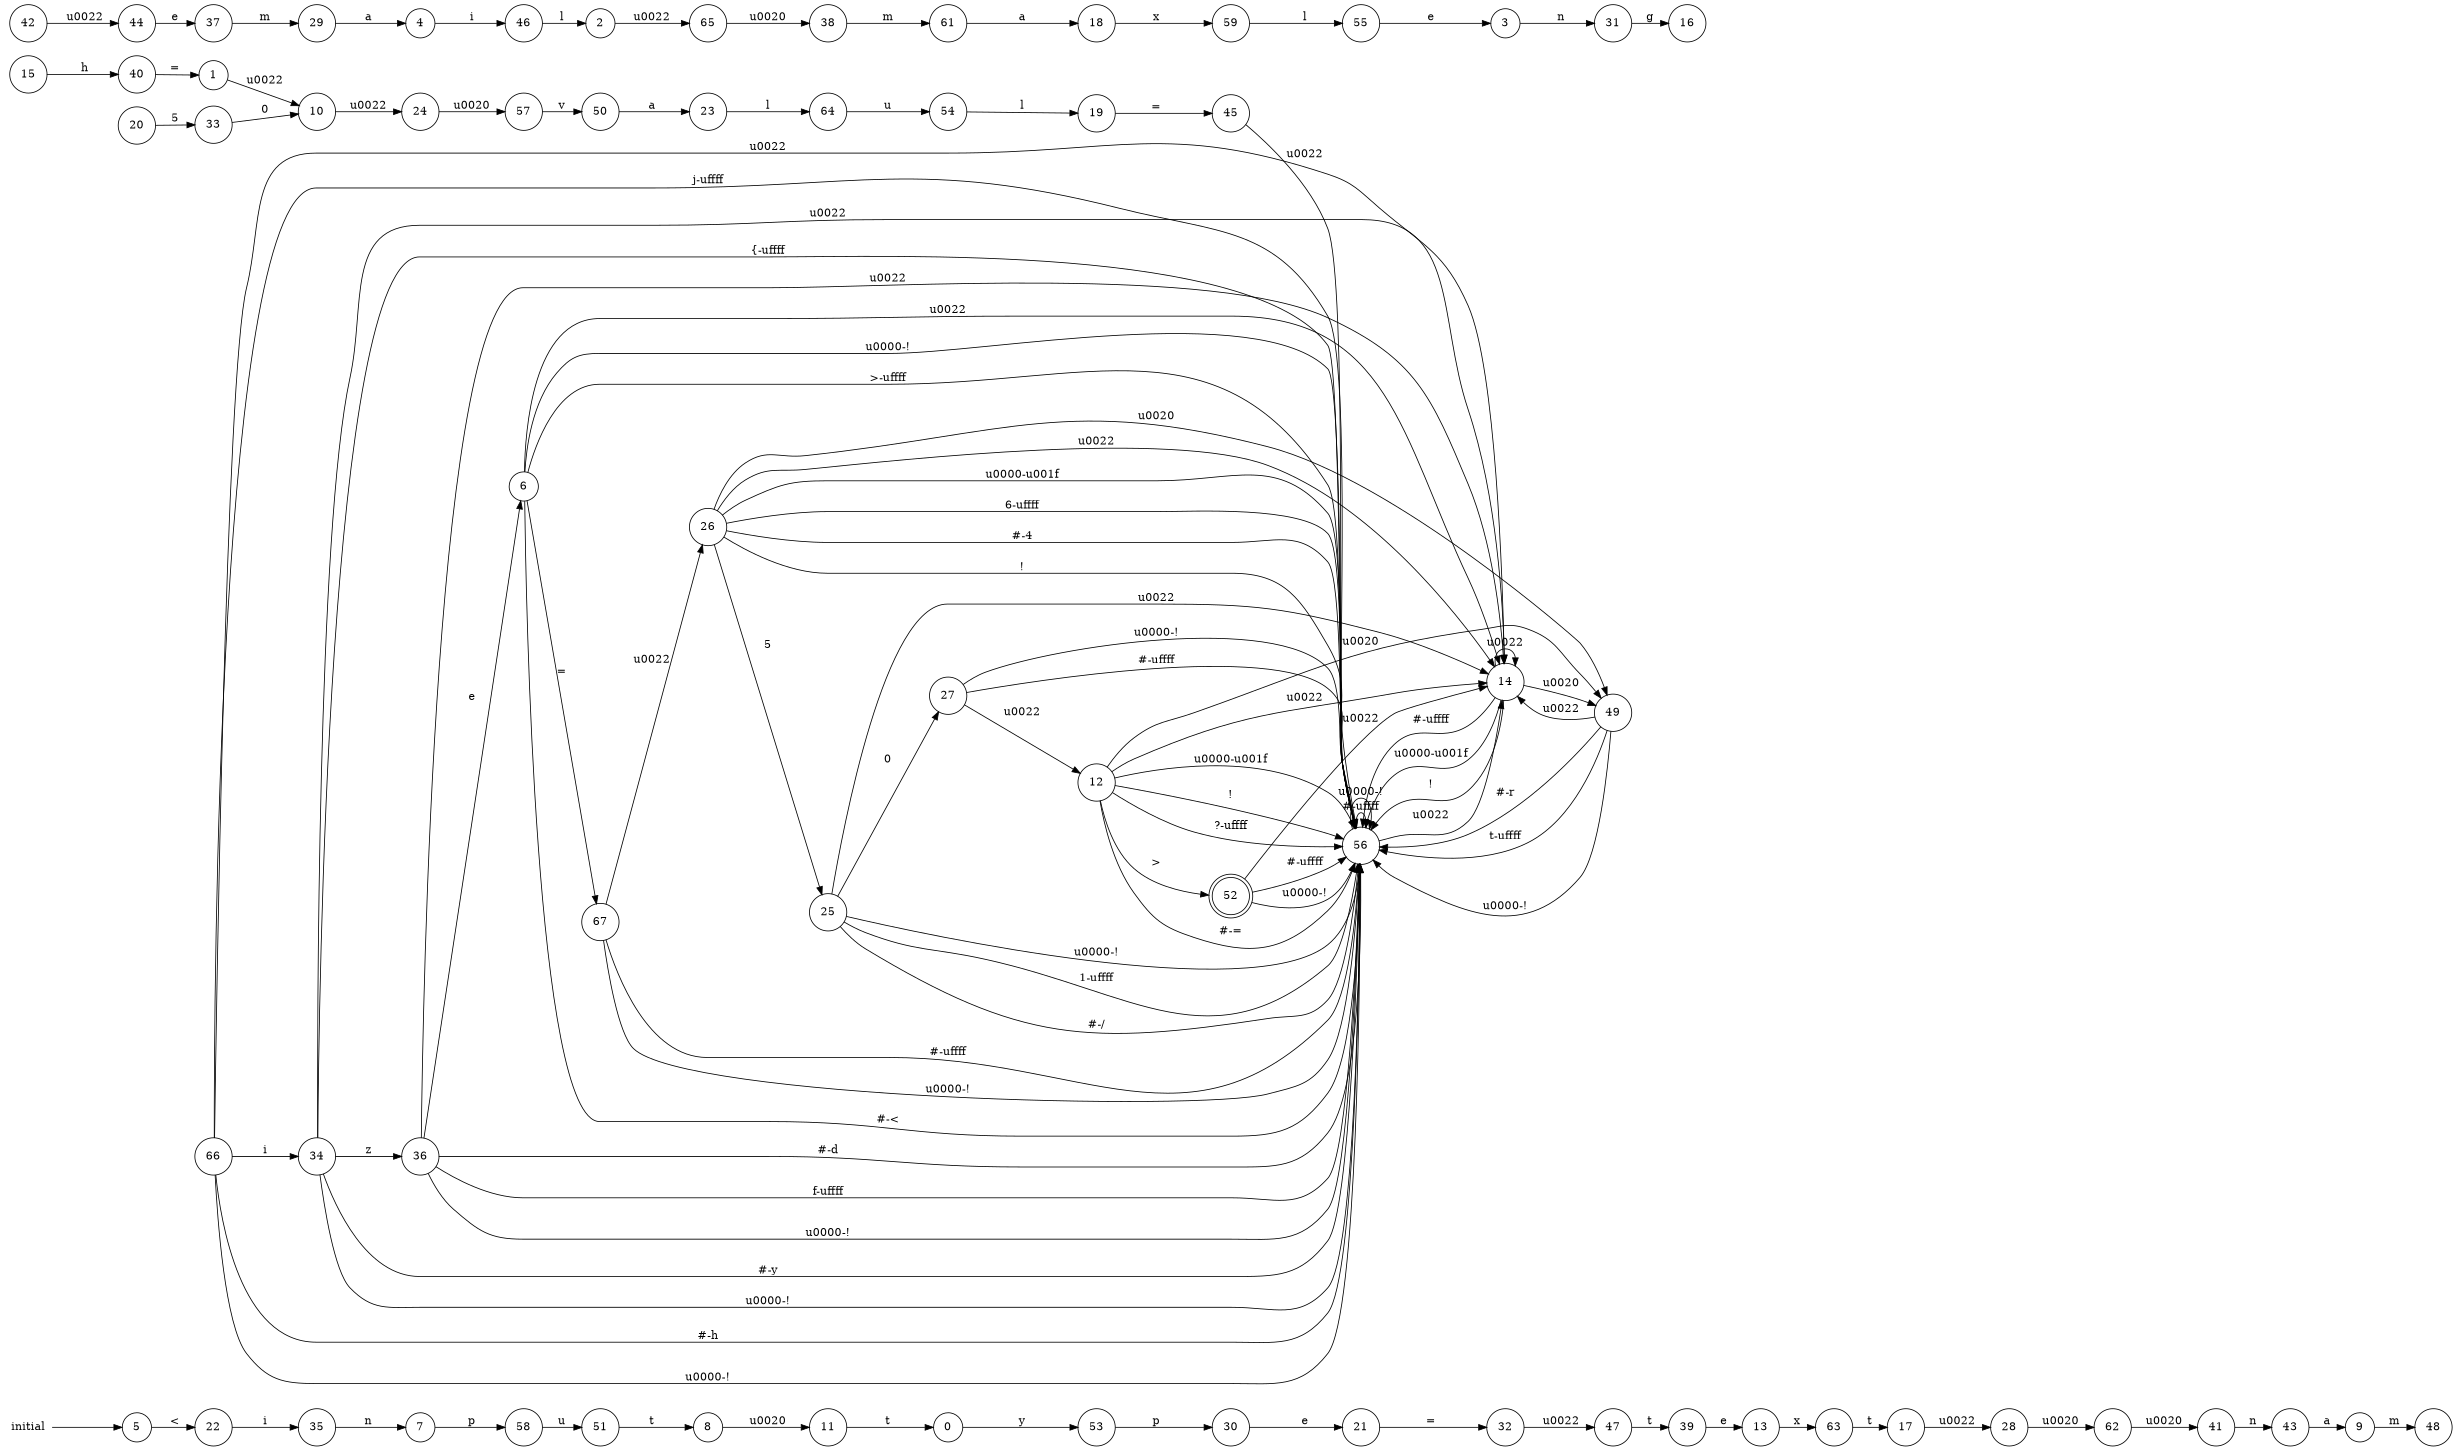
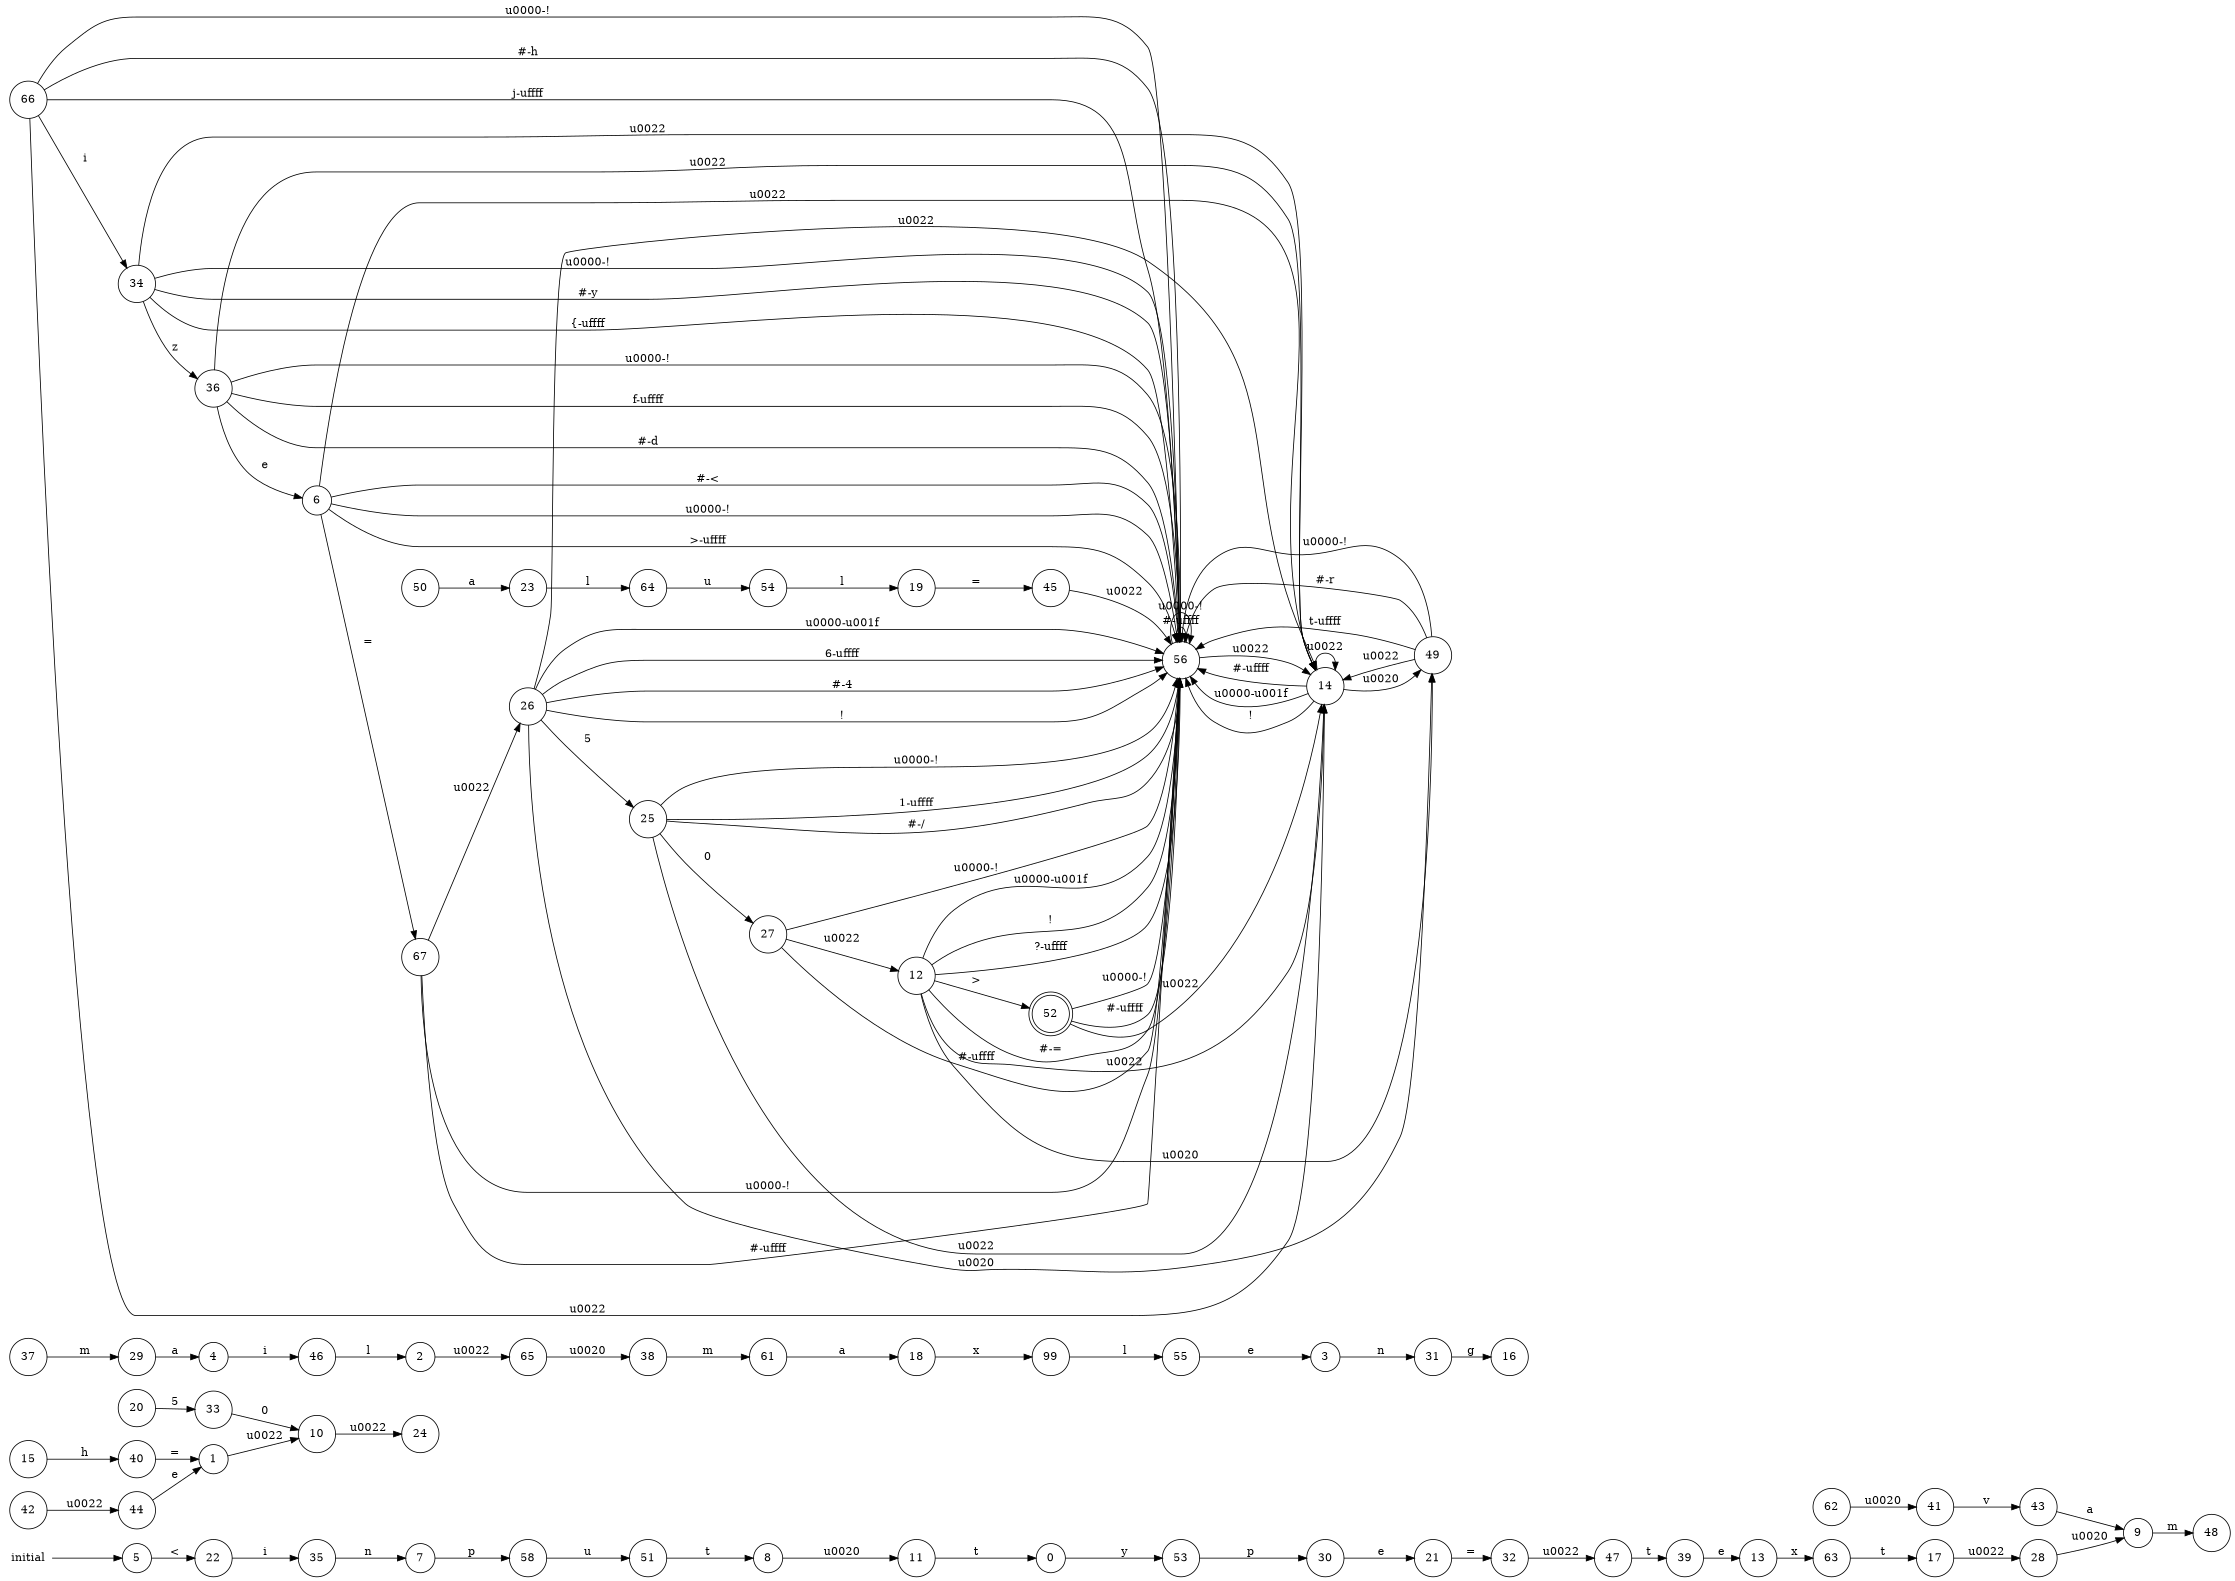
edge "44" -> "37": now "44" -> "1"
node "59": label "59" -> "99"
node "57": removed
edge "41" -> "43": label "n" -> "v"
edge "28" -> "62": now "28" -> "9"
